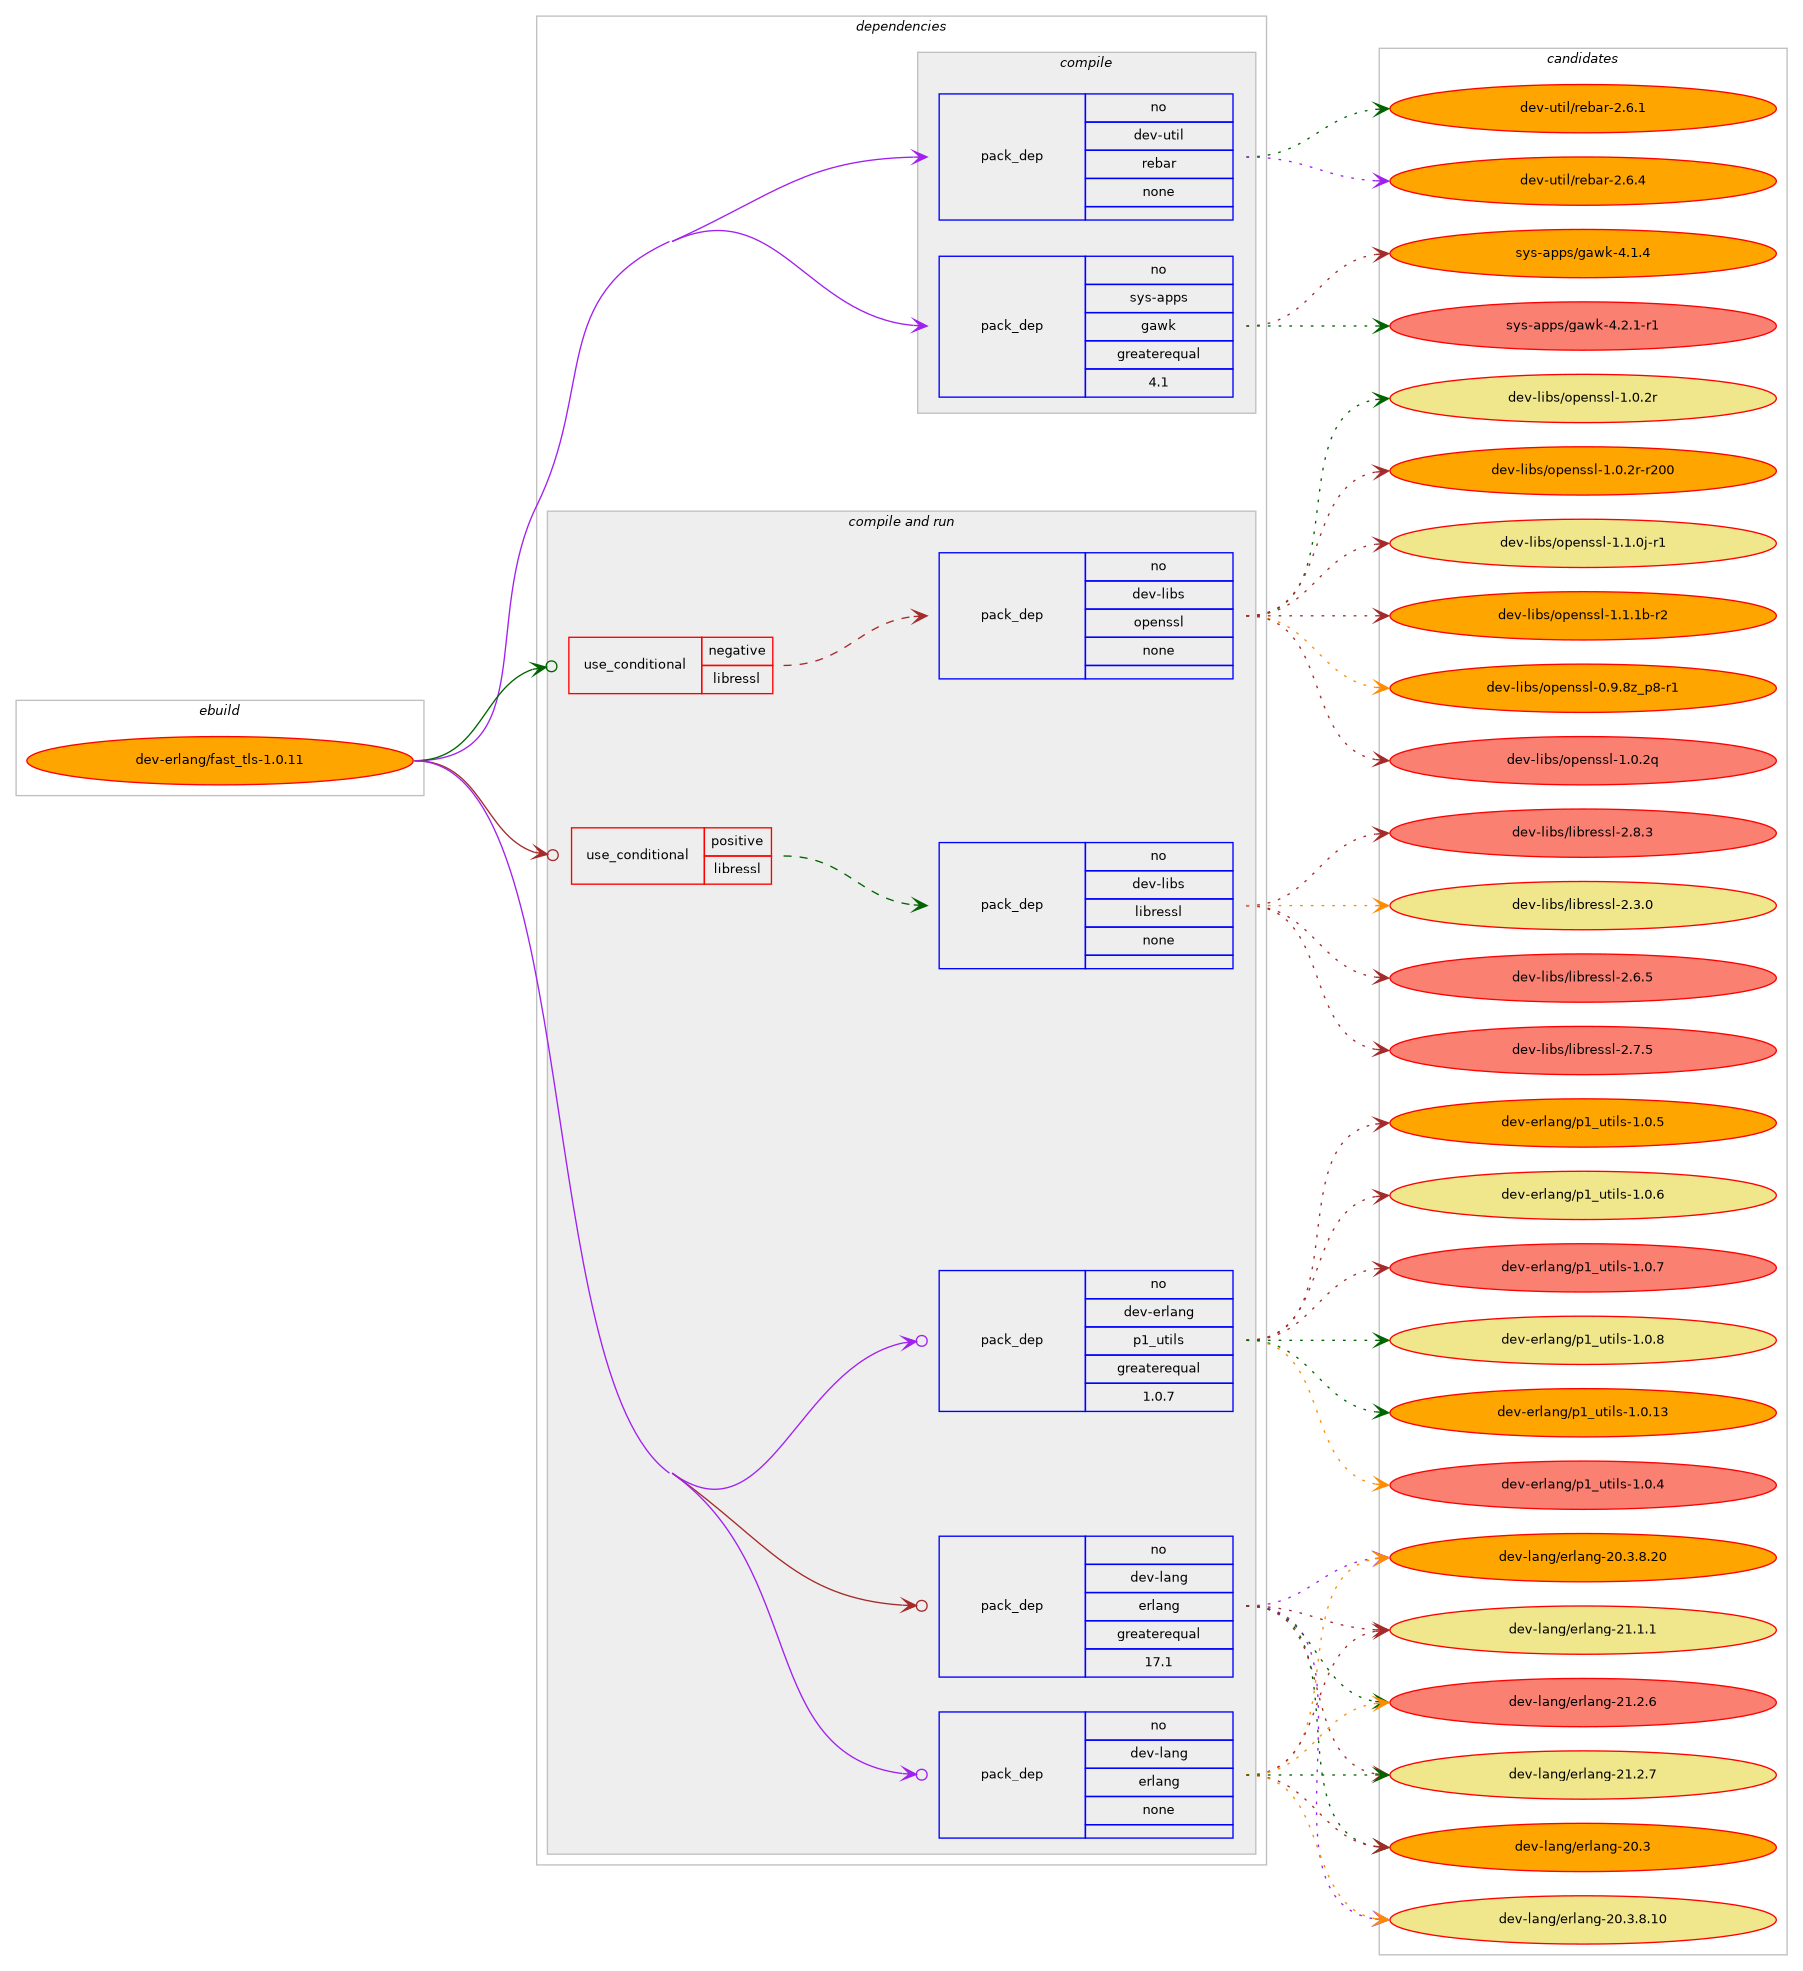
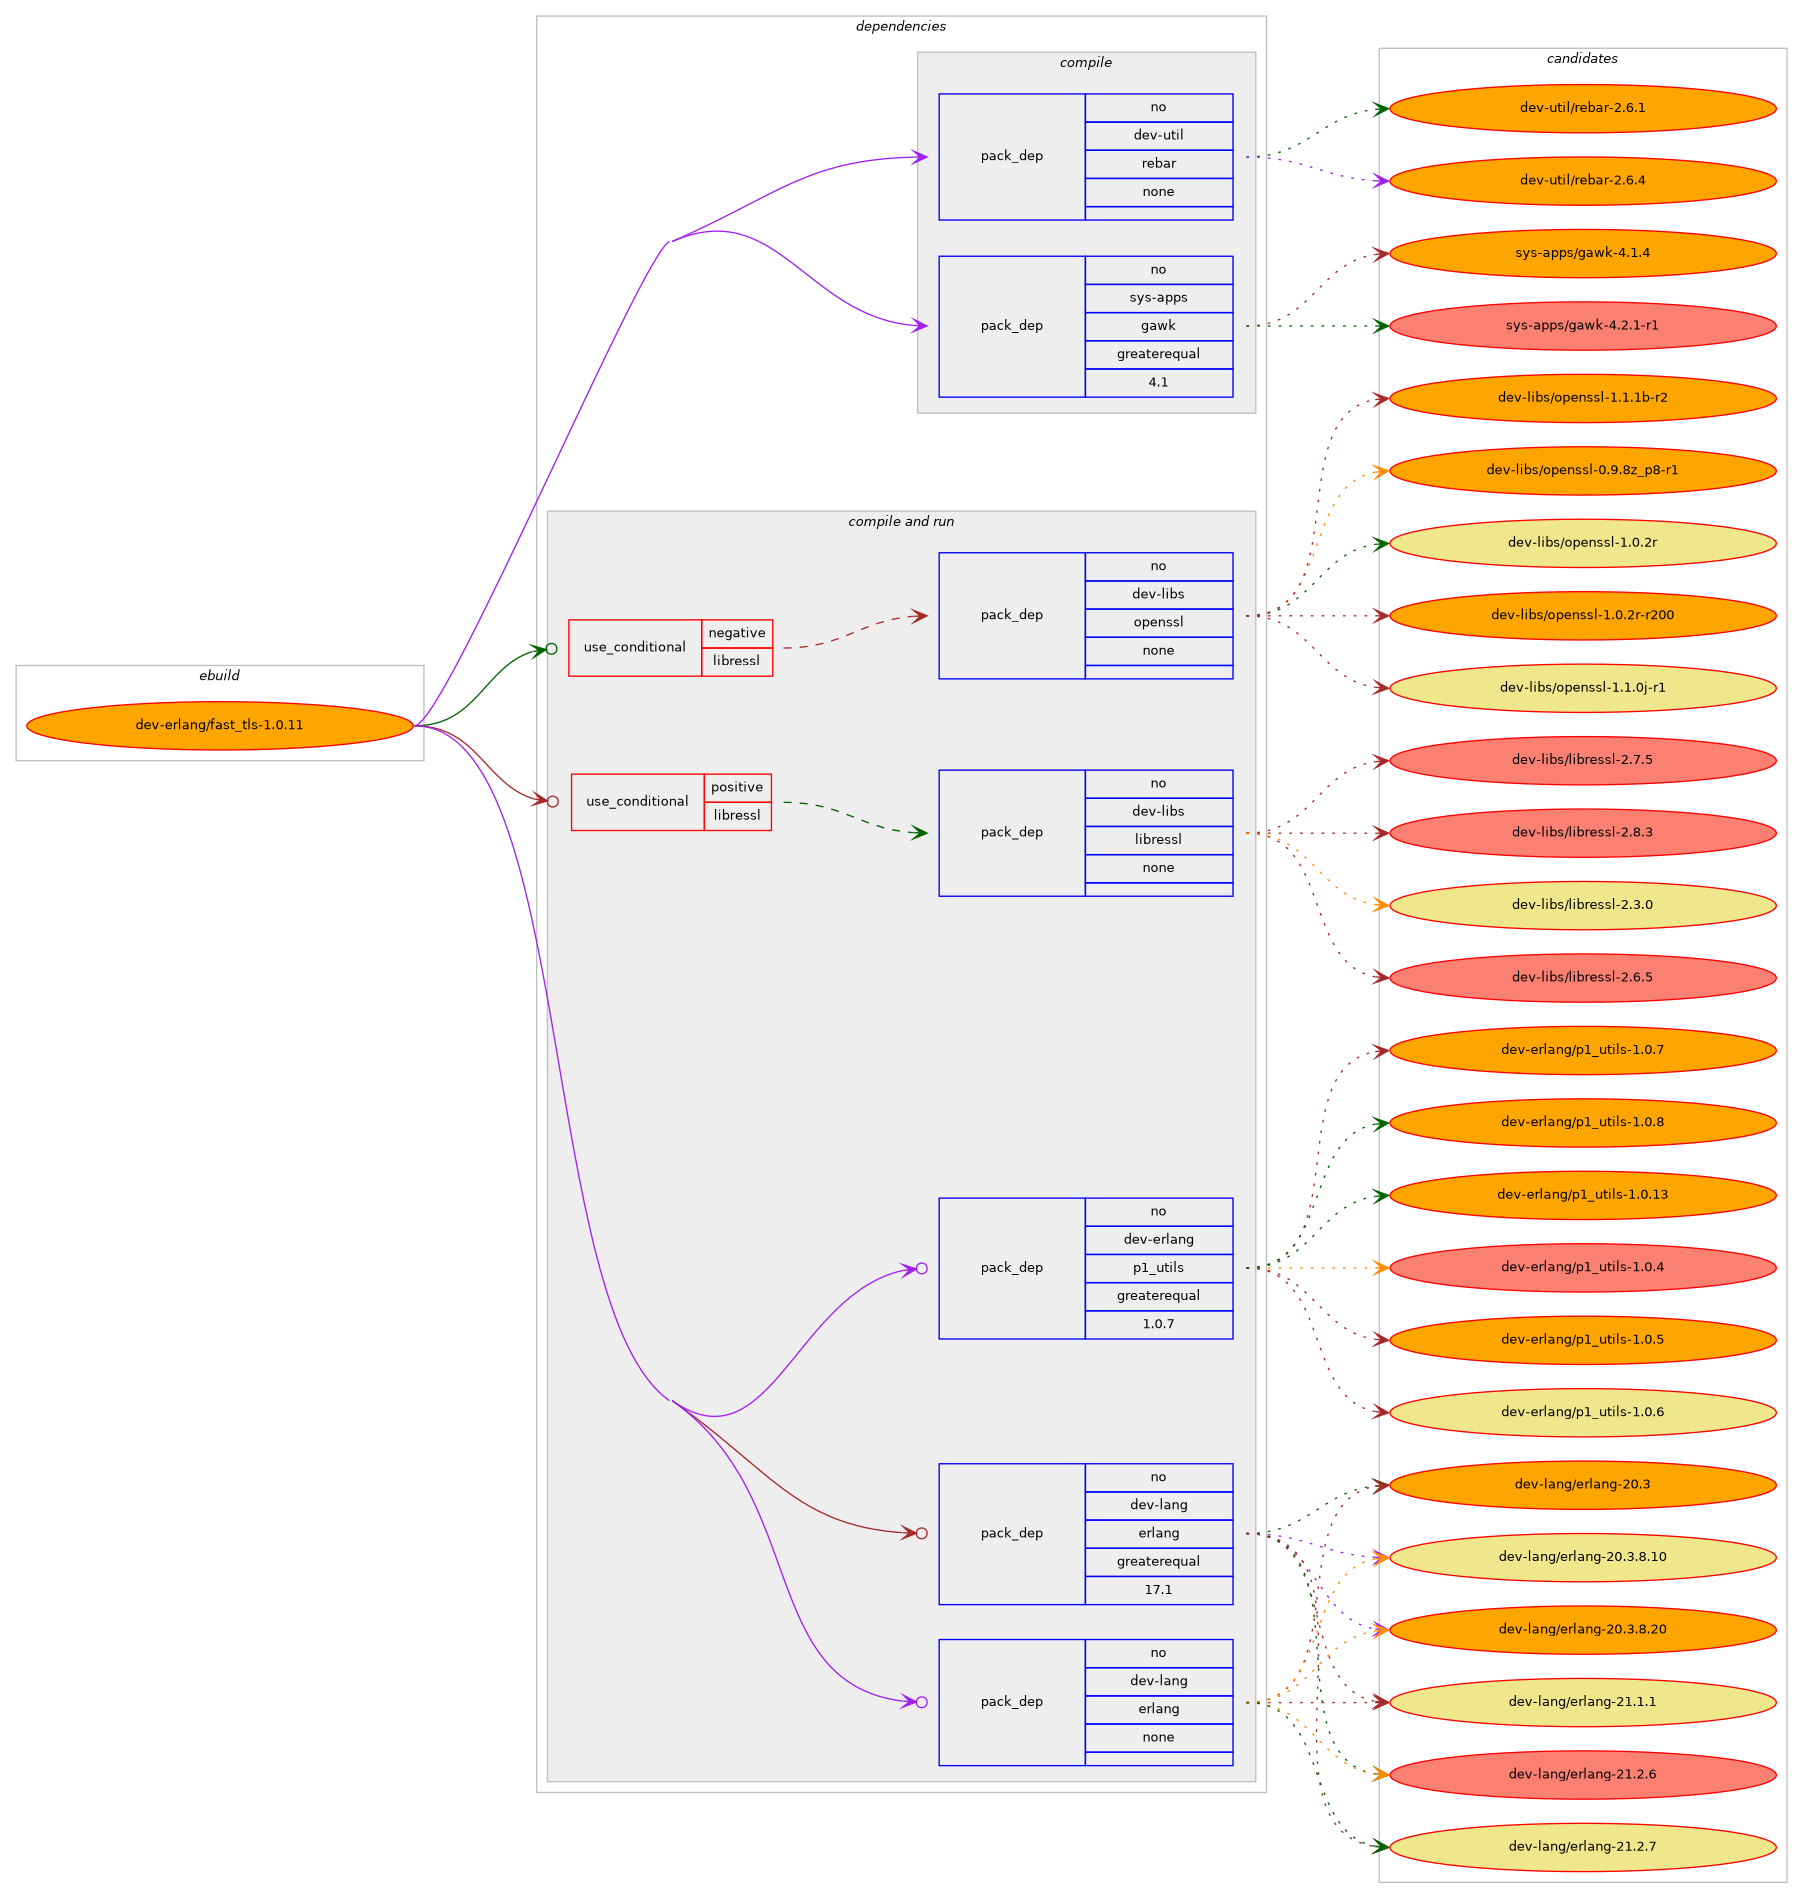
node "dev-libs/openssl-1.0.2q": removed
node "dev-erlang/p1_utils-1.0.7": fillcolor salmon -> orange
node "dev-erlang/p1_utils-1.0.8": fillcolor khaki -> orange
